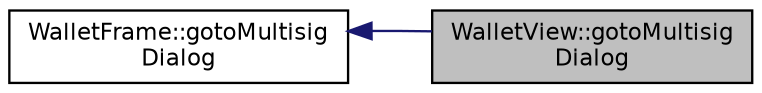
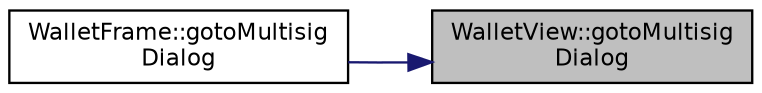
edge "WalletView::gotoMultisig Dialog" -> "WalletFrame::gotoMultisig Dialog": reversed
